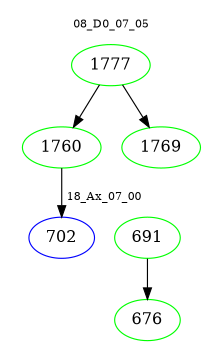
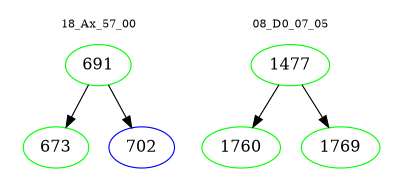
node "1777": label "1777" -> "1477"
edge "1760" -> "702": now "691" -> "702"
cluster "18_Ax_07_00": label "18_Ax_07_00" -> "18_Ax_57_00"
node "676": label "676" -> "673"
